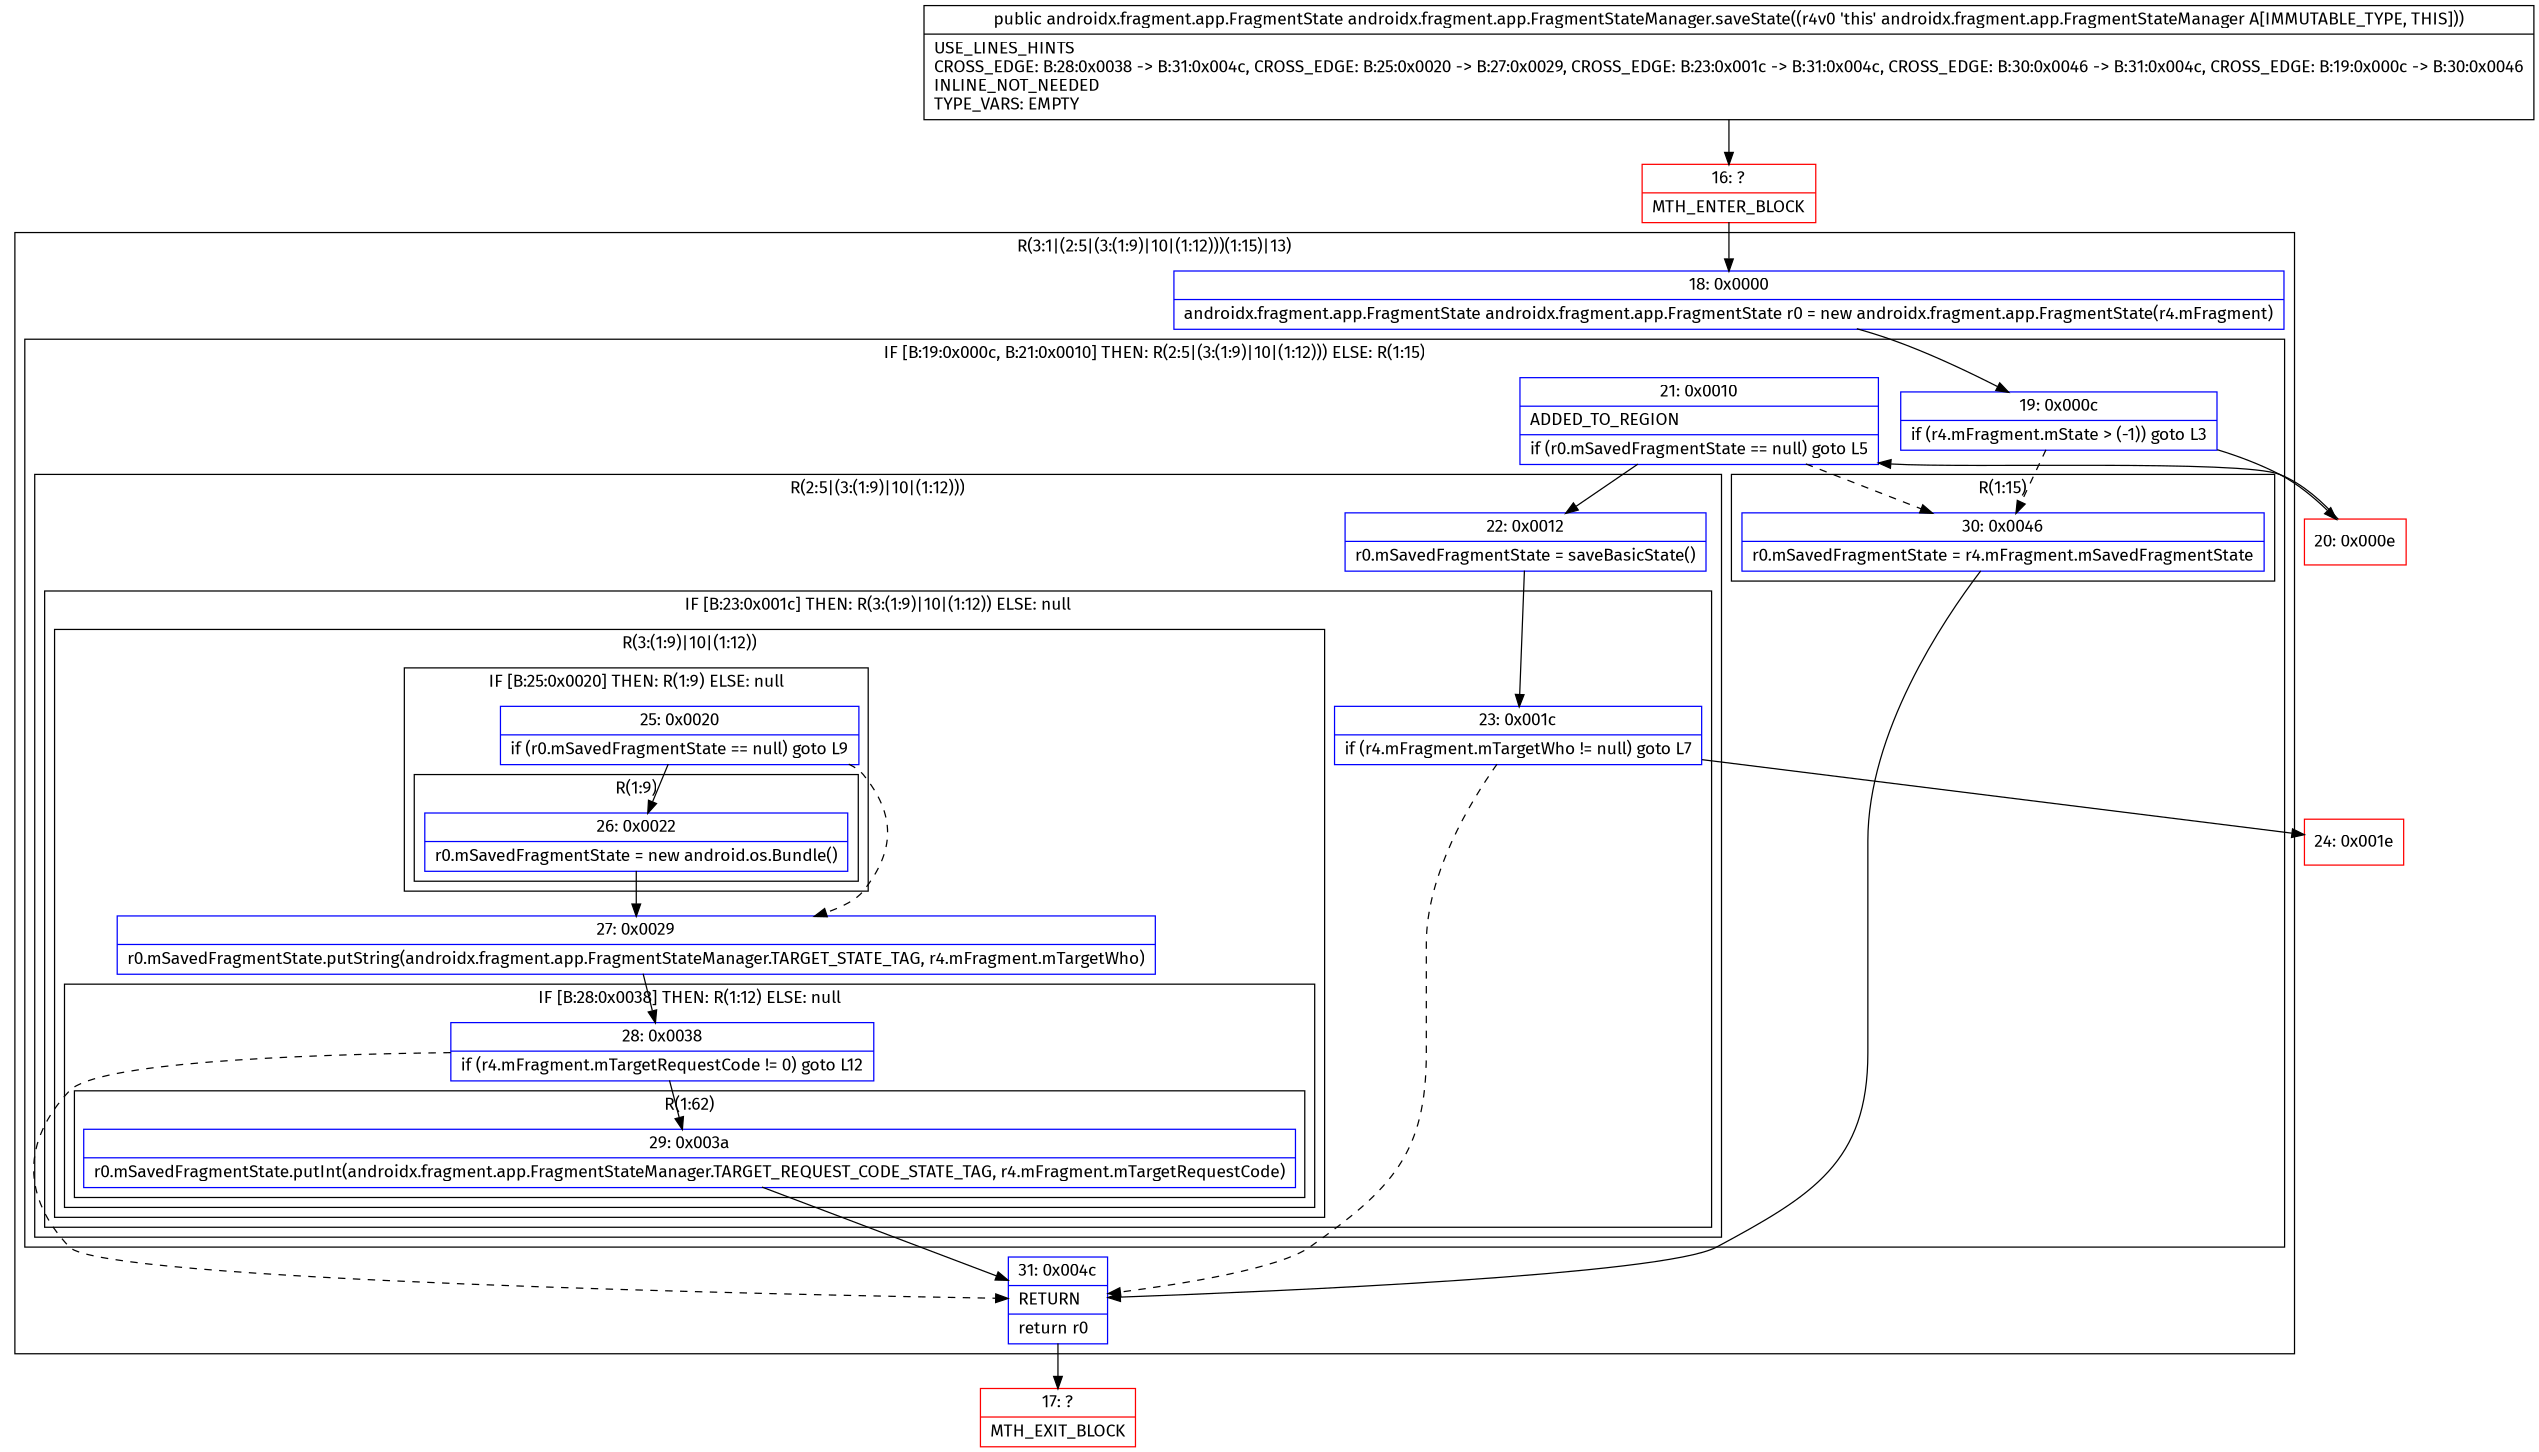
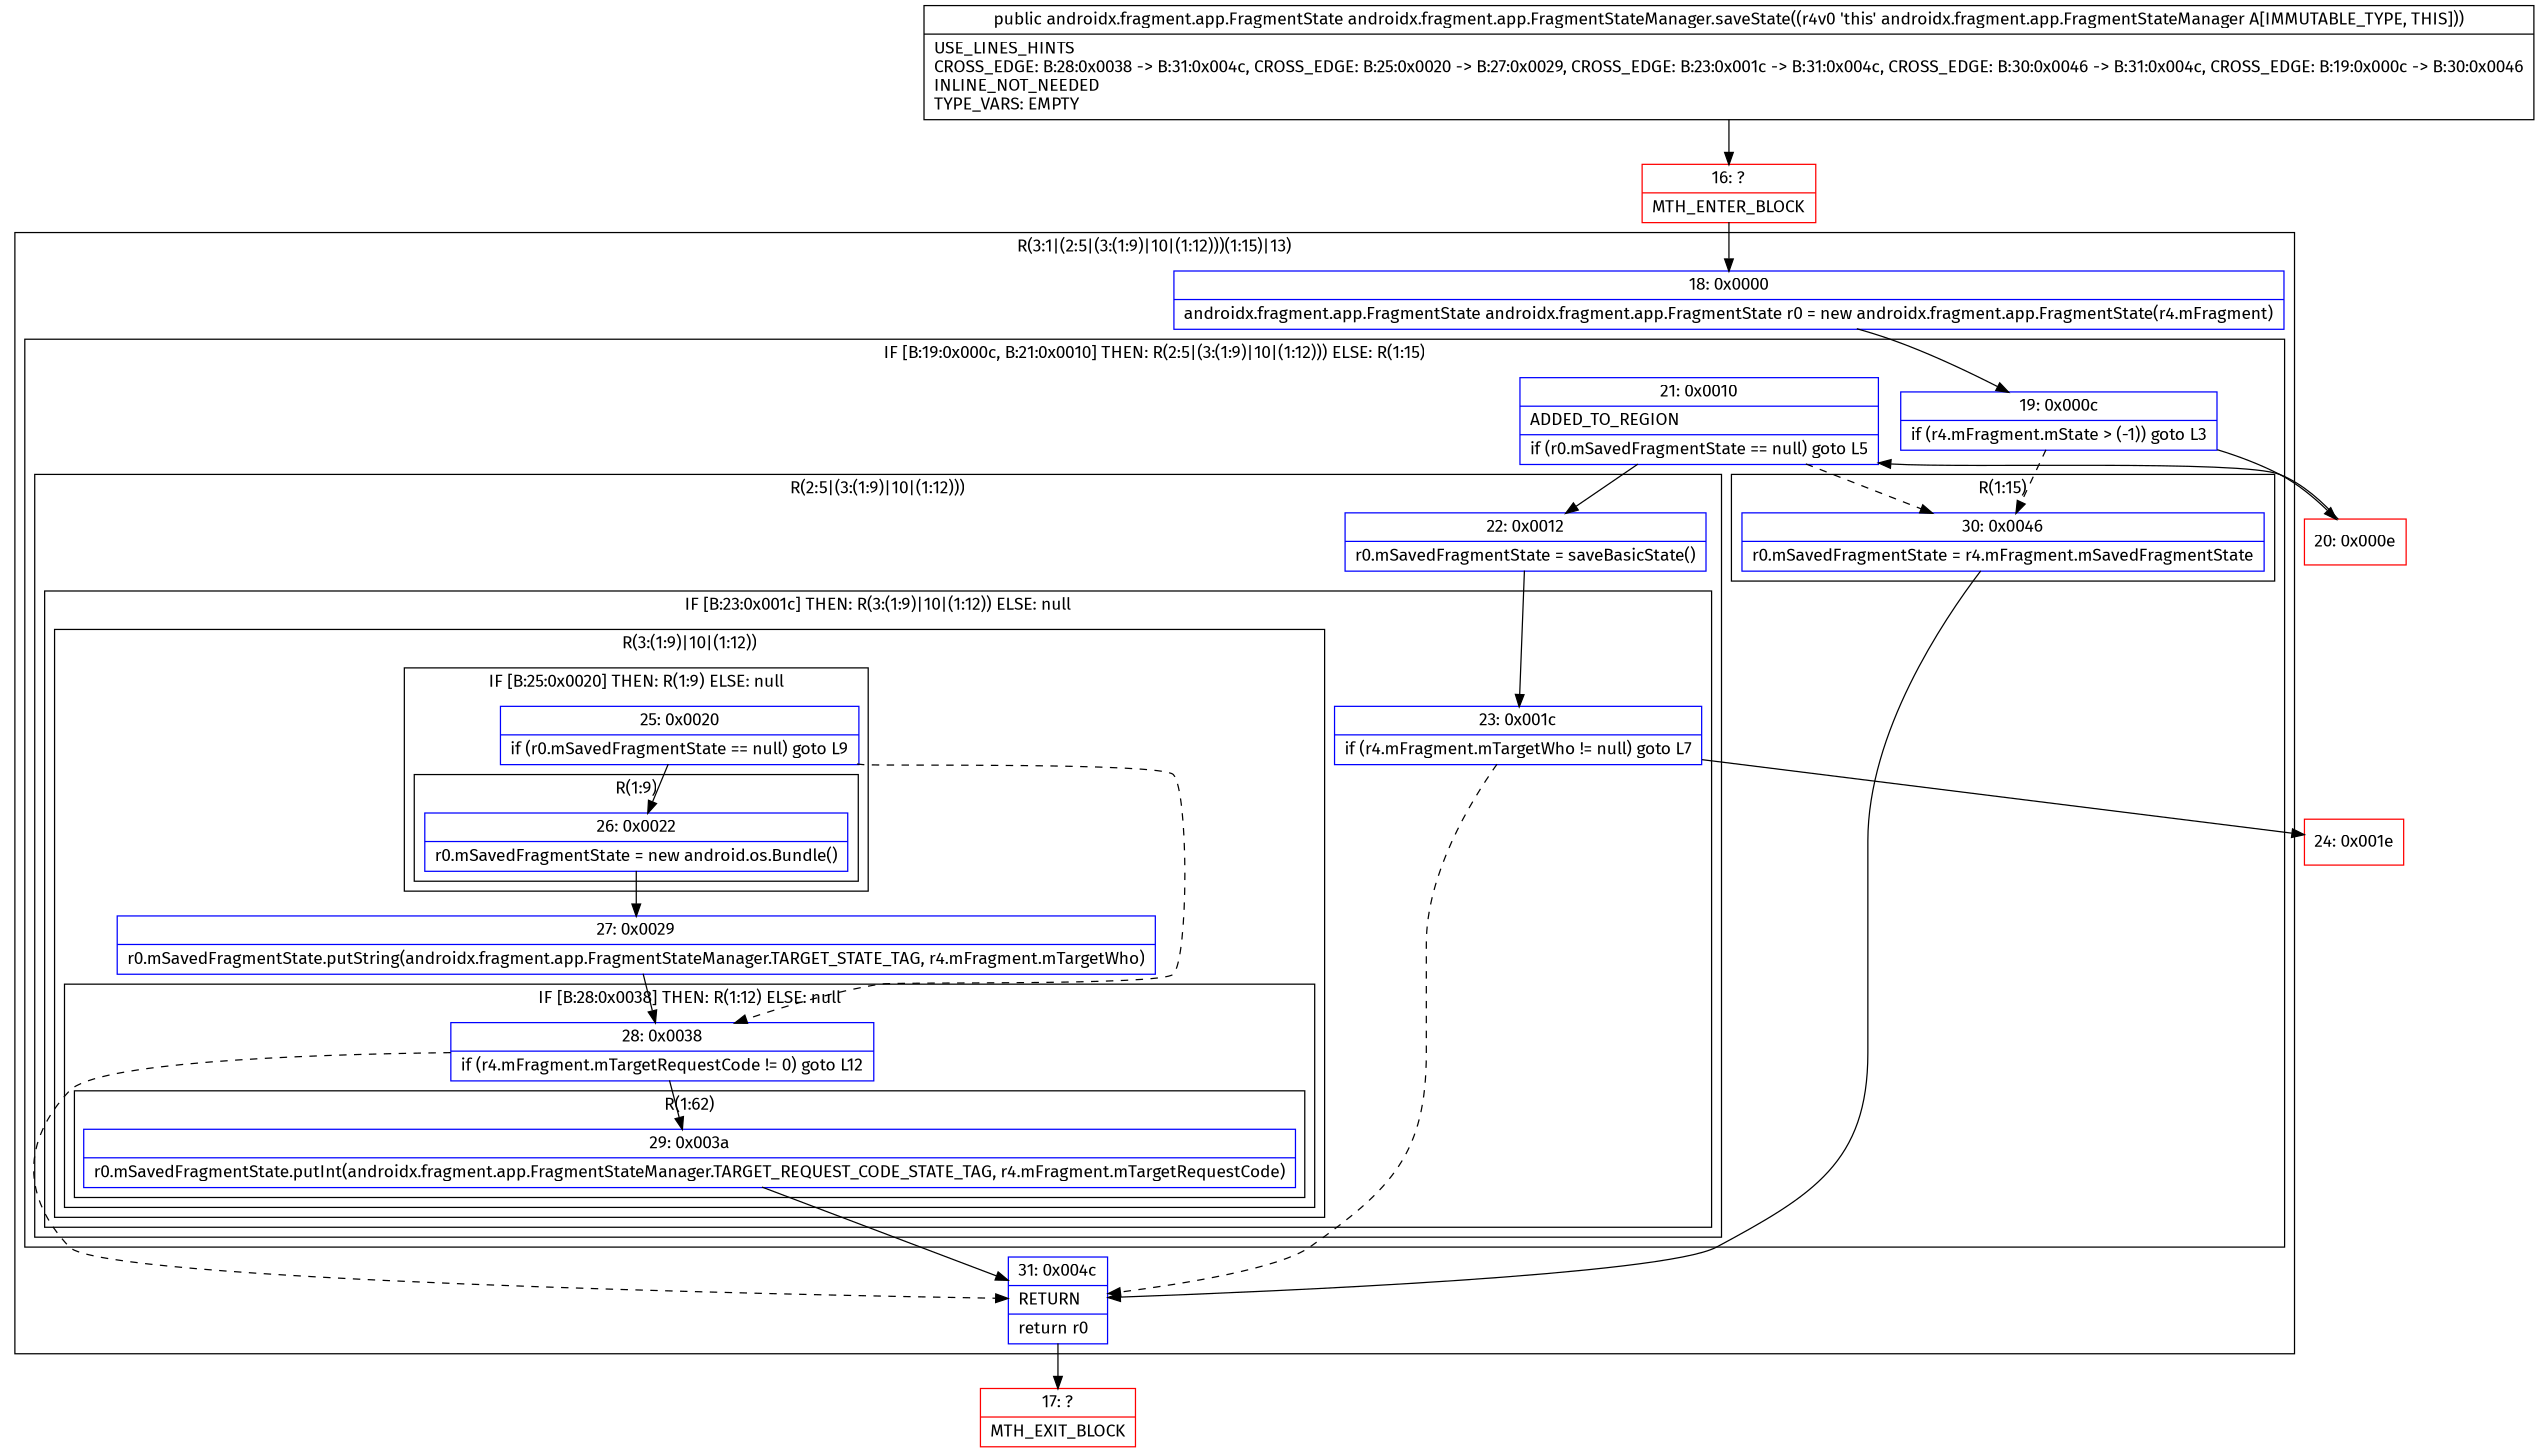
edge "25: 0x0020" -> "27: 0x0029": now "25: 0x0020" -> "28: 0x0038"
